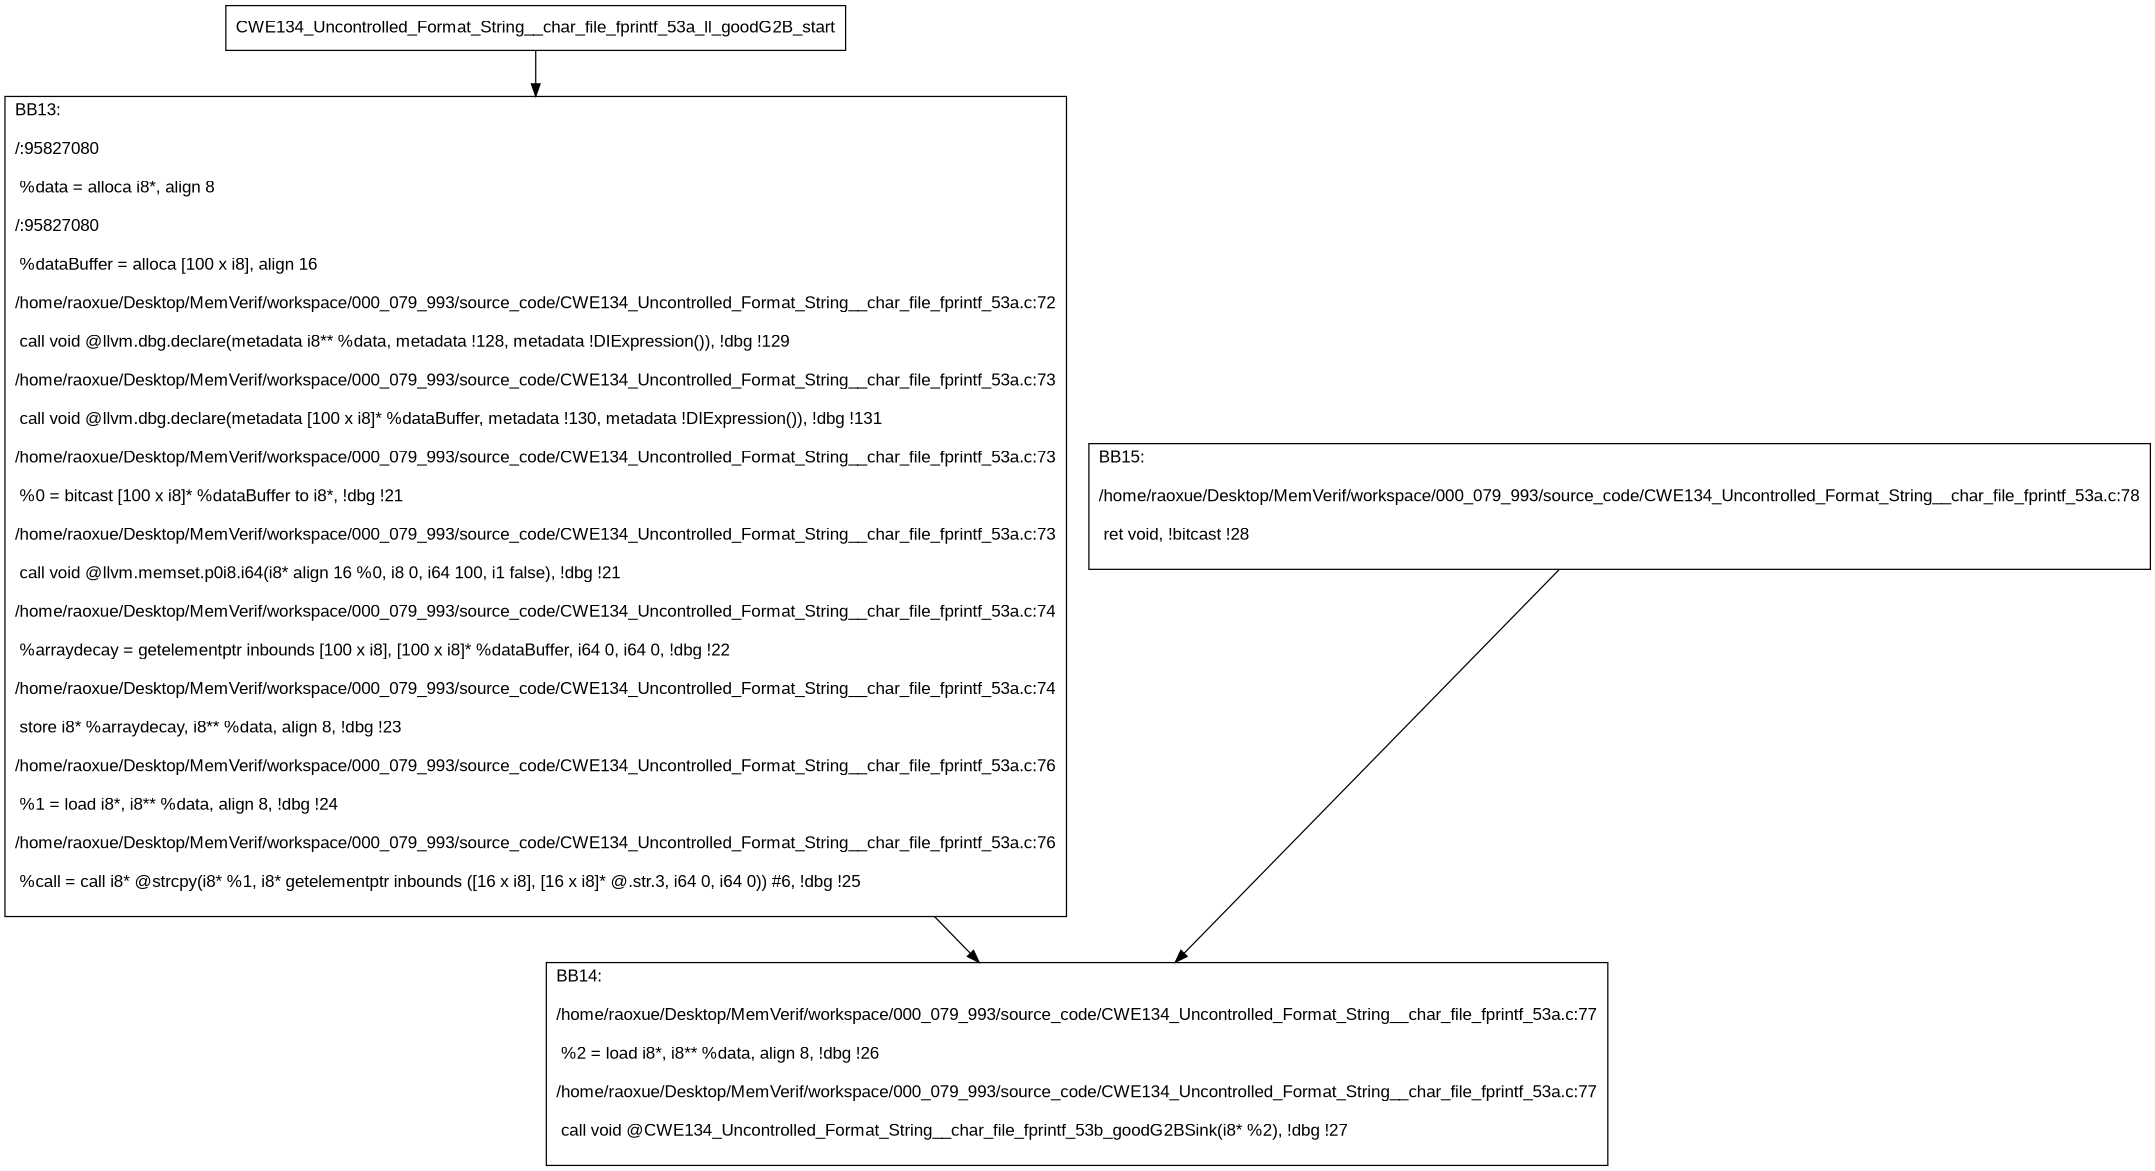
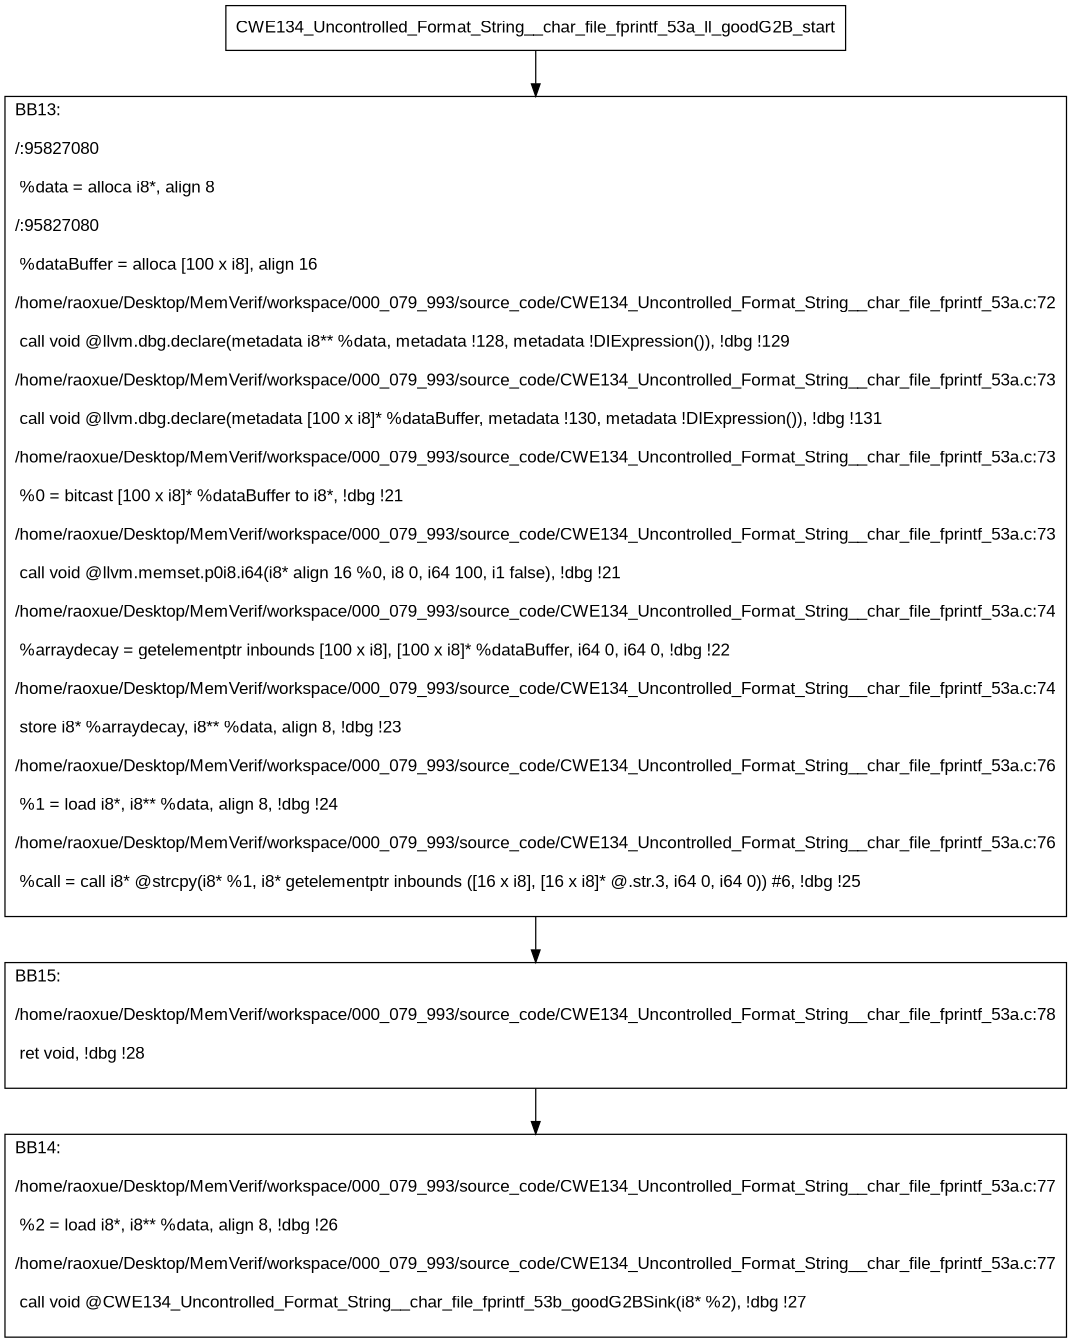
node "BB15:": text "ret void, !bitcast !28" -> "ret void, !dbg !28"
edge "BB13:" -> "BB14:": now "BB13:" -> "BB15:"
